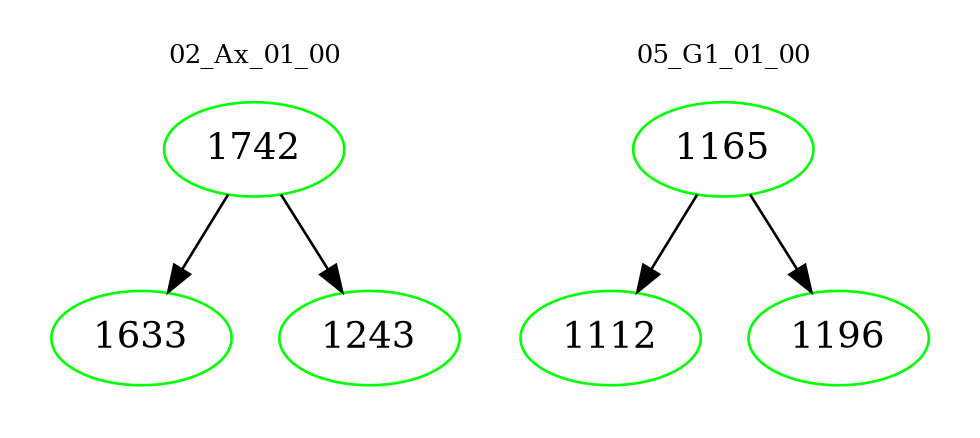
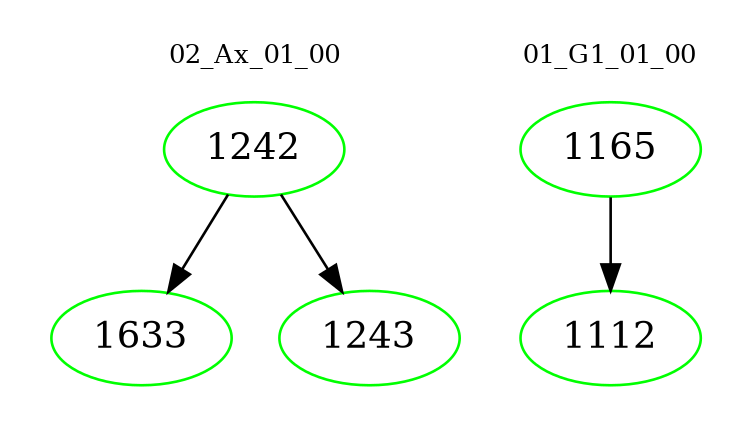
cluster "05_G1_01_00": label "05_G1_01_00" -> "01_G1_01_00"
node "1742": label "1742" -> "1242"
node "1196": removed
